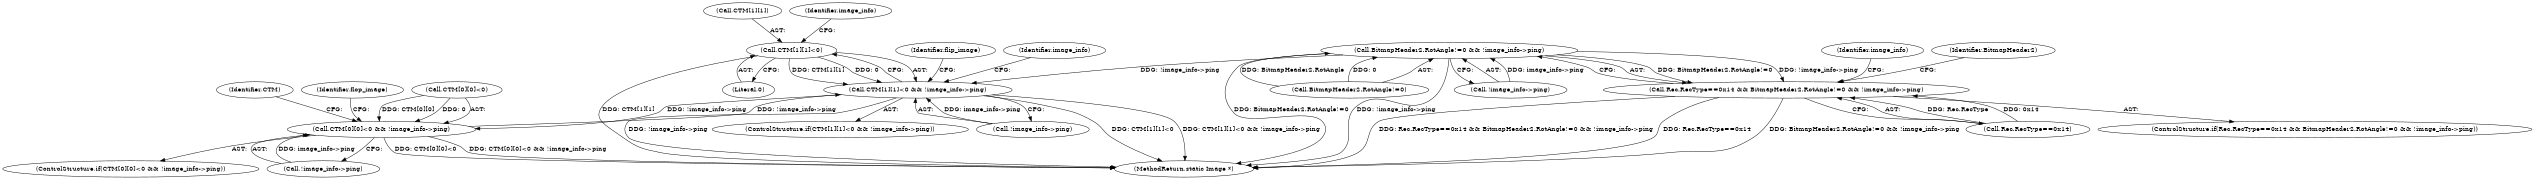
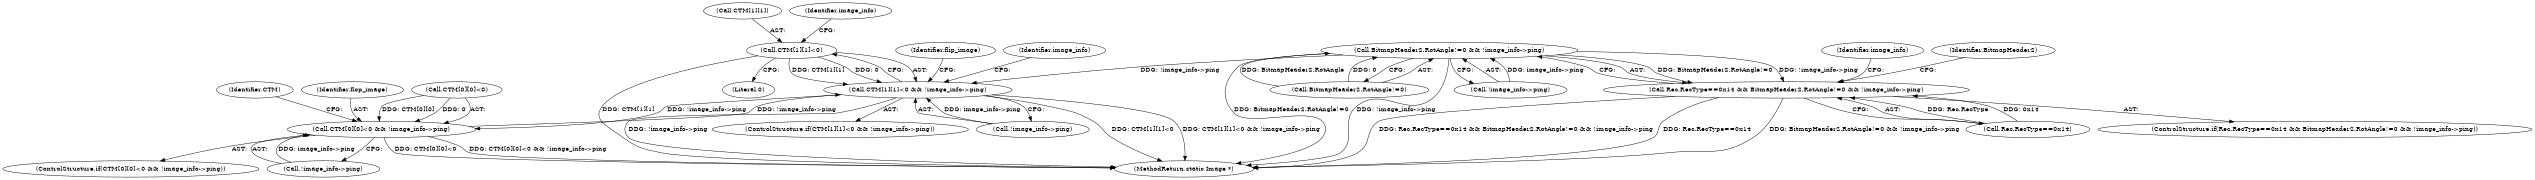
edge "(Literal,0)" -> "(Call,CTM[1][1]<0)": removed, label "AST:"
edge "(Call,BitmapHeader2.RotAngle!=0 && !image_info->ping)" -> "(Call,BitmapHeader2.RotAngle!=0)": added, label "CFG:"
edge "(Identifier,flop_image)" -> "(Call,CTM[0][0]<0 && !image_info->ping)": label "CFG: " -> "AST: "
